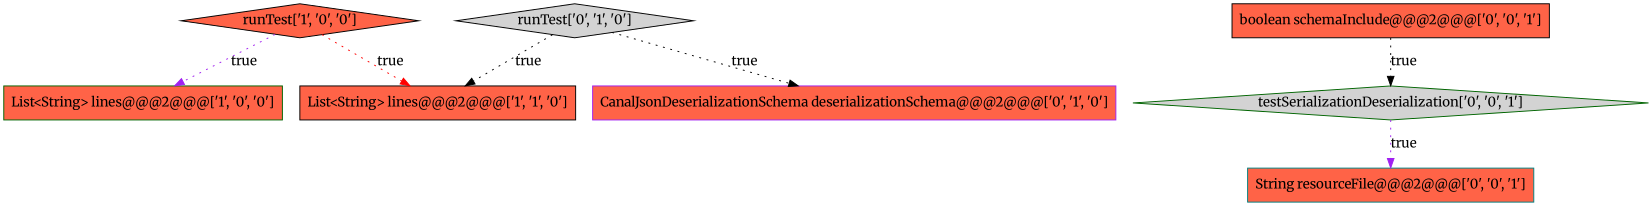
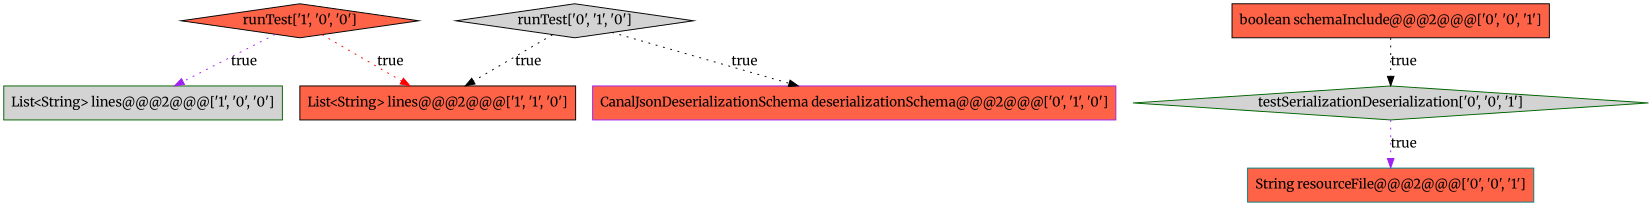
node "List<String> lines@@@2@@@['1', '0', '0']": fillcolor tomato -> lightgray
